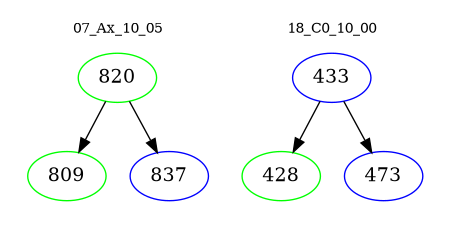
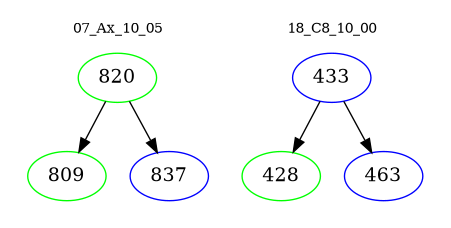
cluster "18_C0_10_00": label "18_C0_10_00" -> "18_C8_10_00"
node "473": label "473" -> "463"
